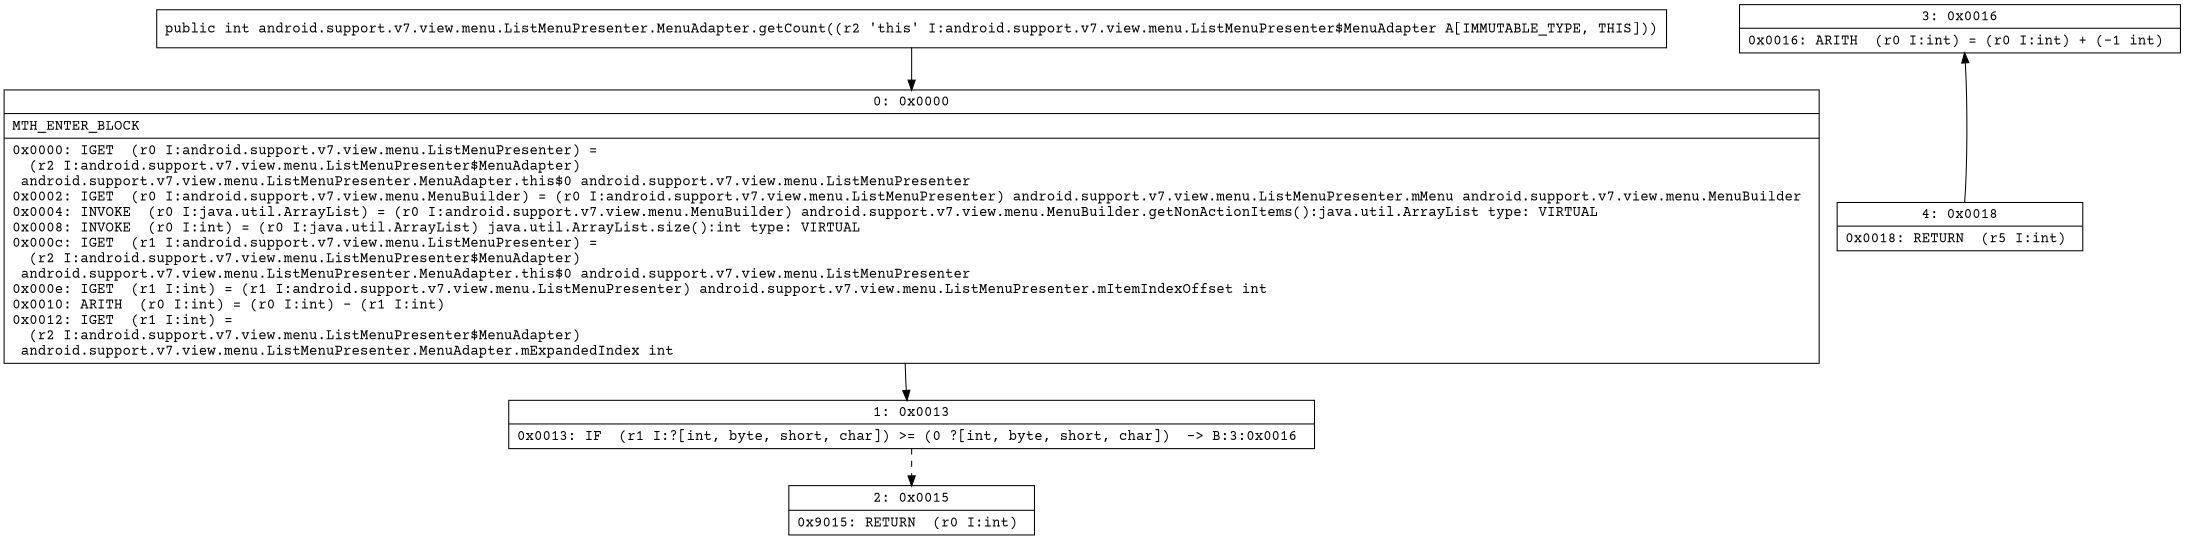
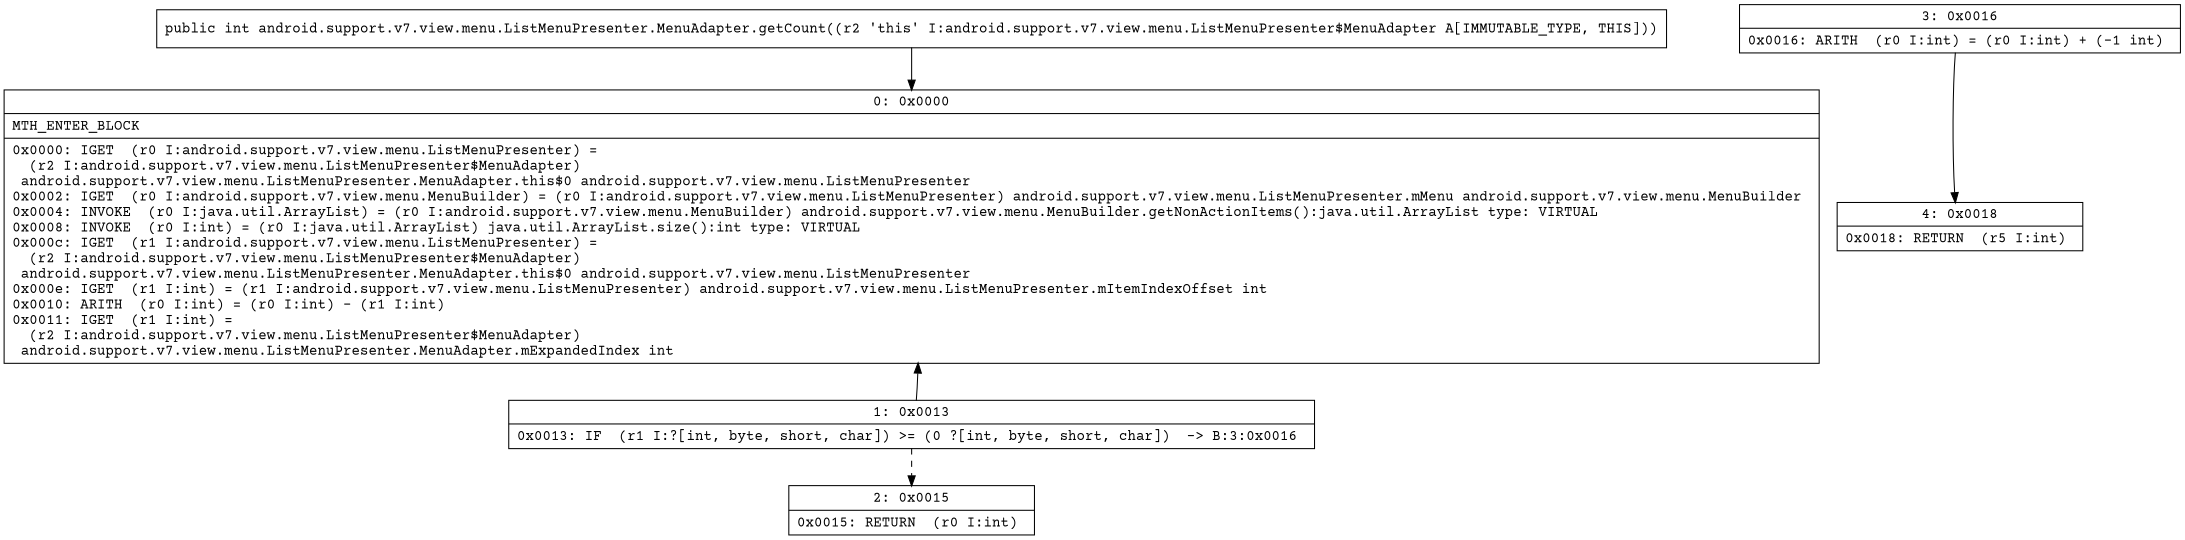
edge "4: 0x0018" -> "3: 0x0016": reversed
node "0: 0x0000": text "0x0012: IGET  (r1 I:int) =" -> "0x0011: IGET  (r1 I:int) ="
edge "0: 0x0000" -> "1: 0x0013": reversed
node "2: 0x0015": text "0x9015: RETURN  (r0 I:int)" -> "0x0015: RETURN  (r0 I:int)"
